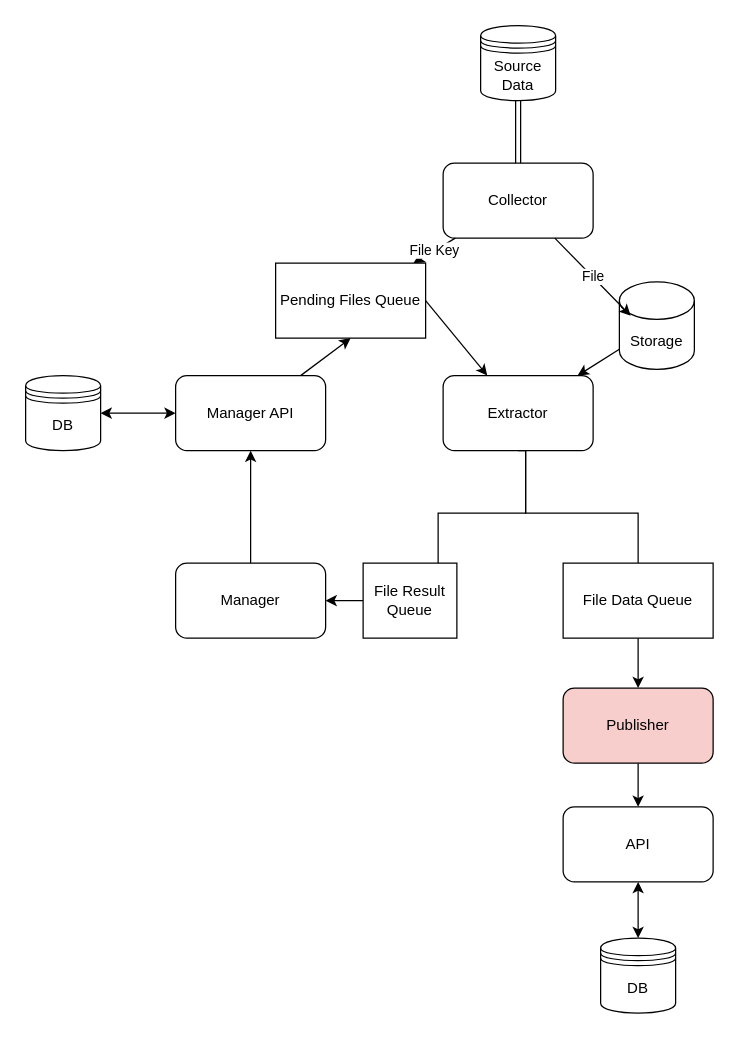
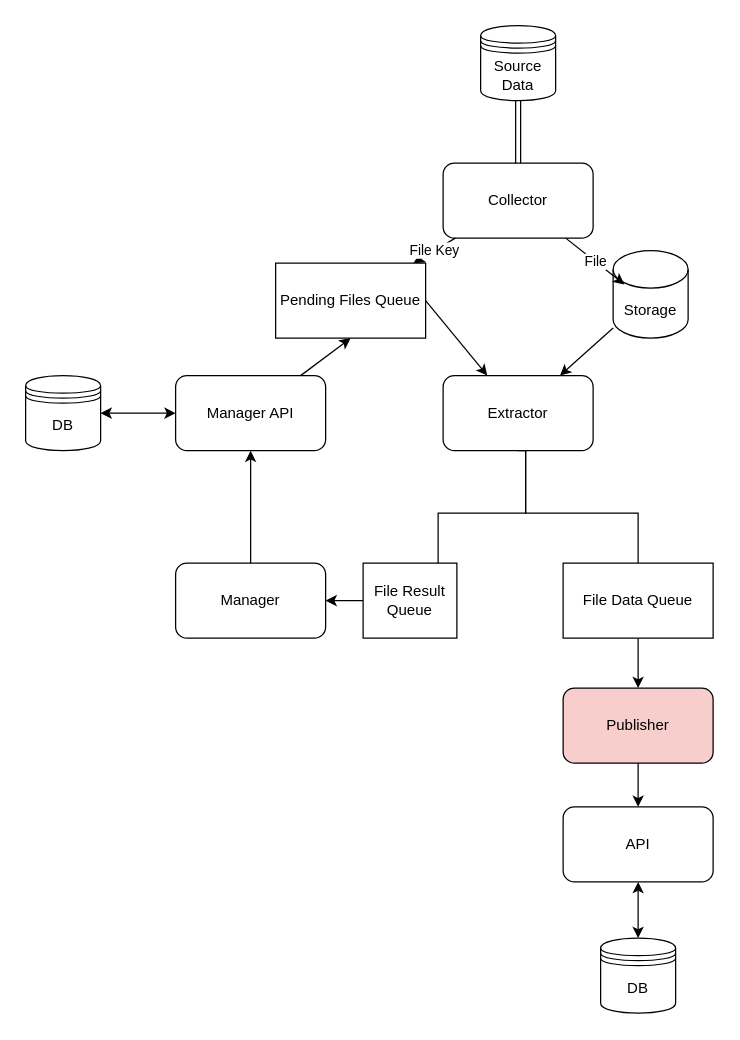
node "Storage": moved (657, 326) -> (651, 294)
